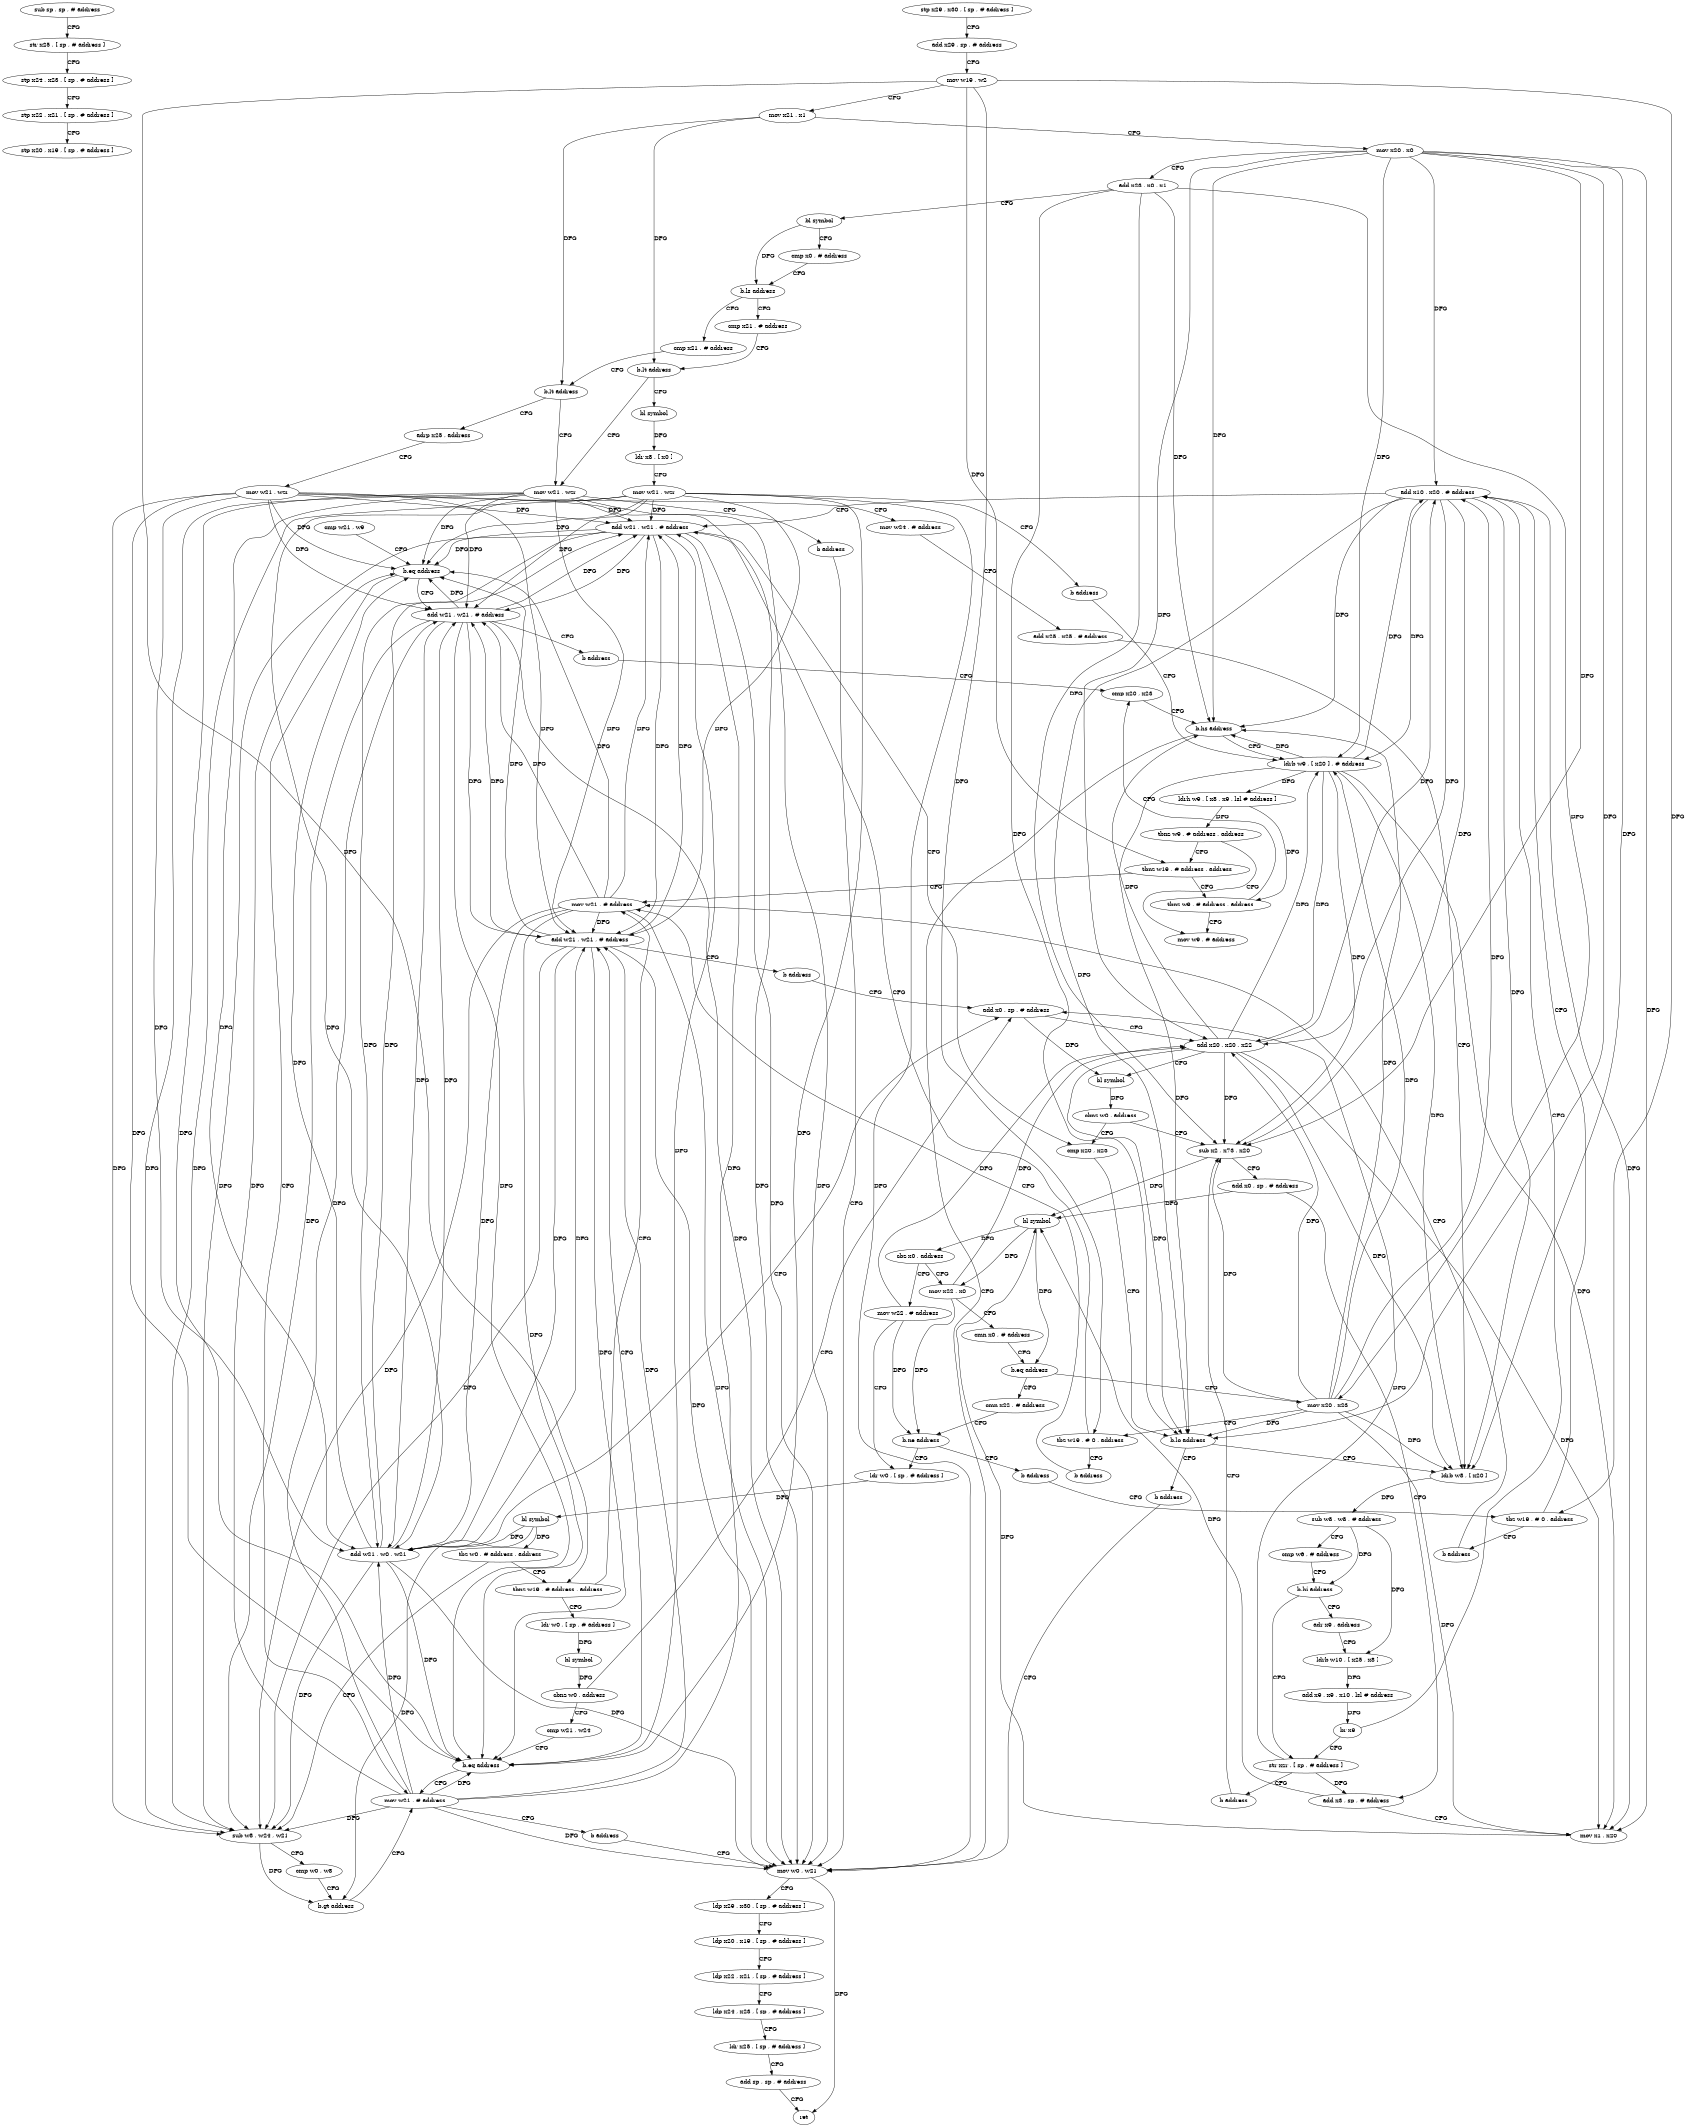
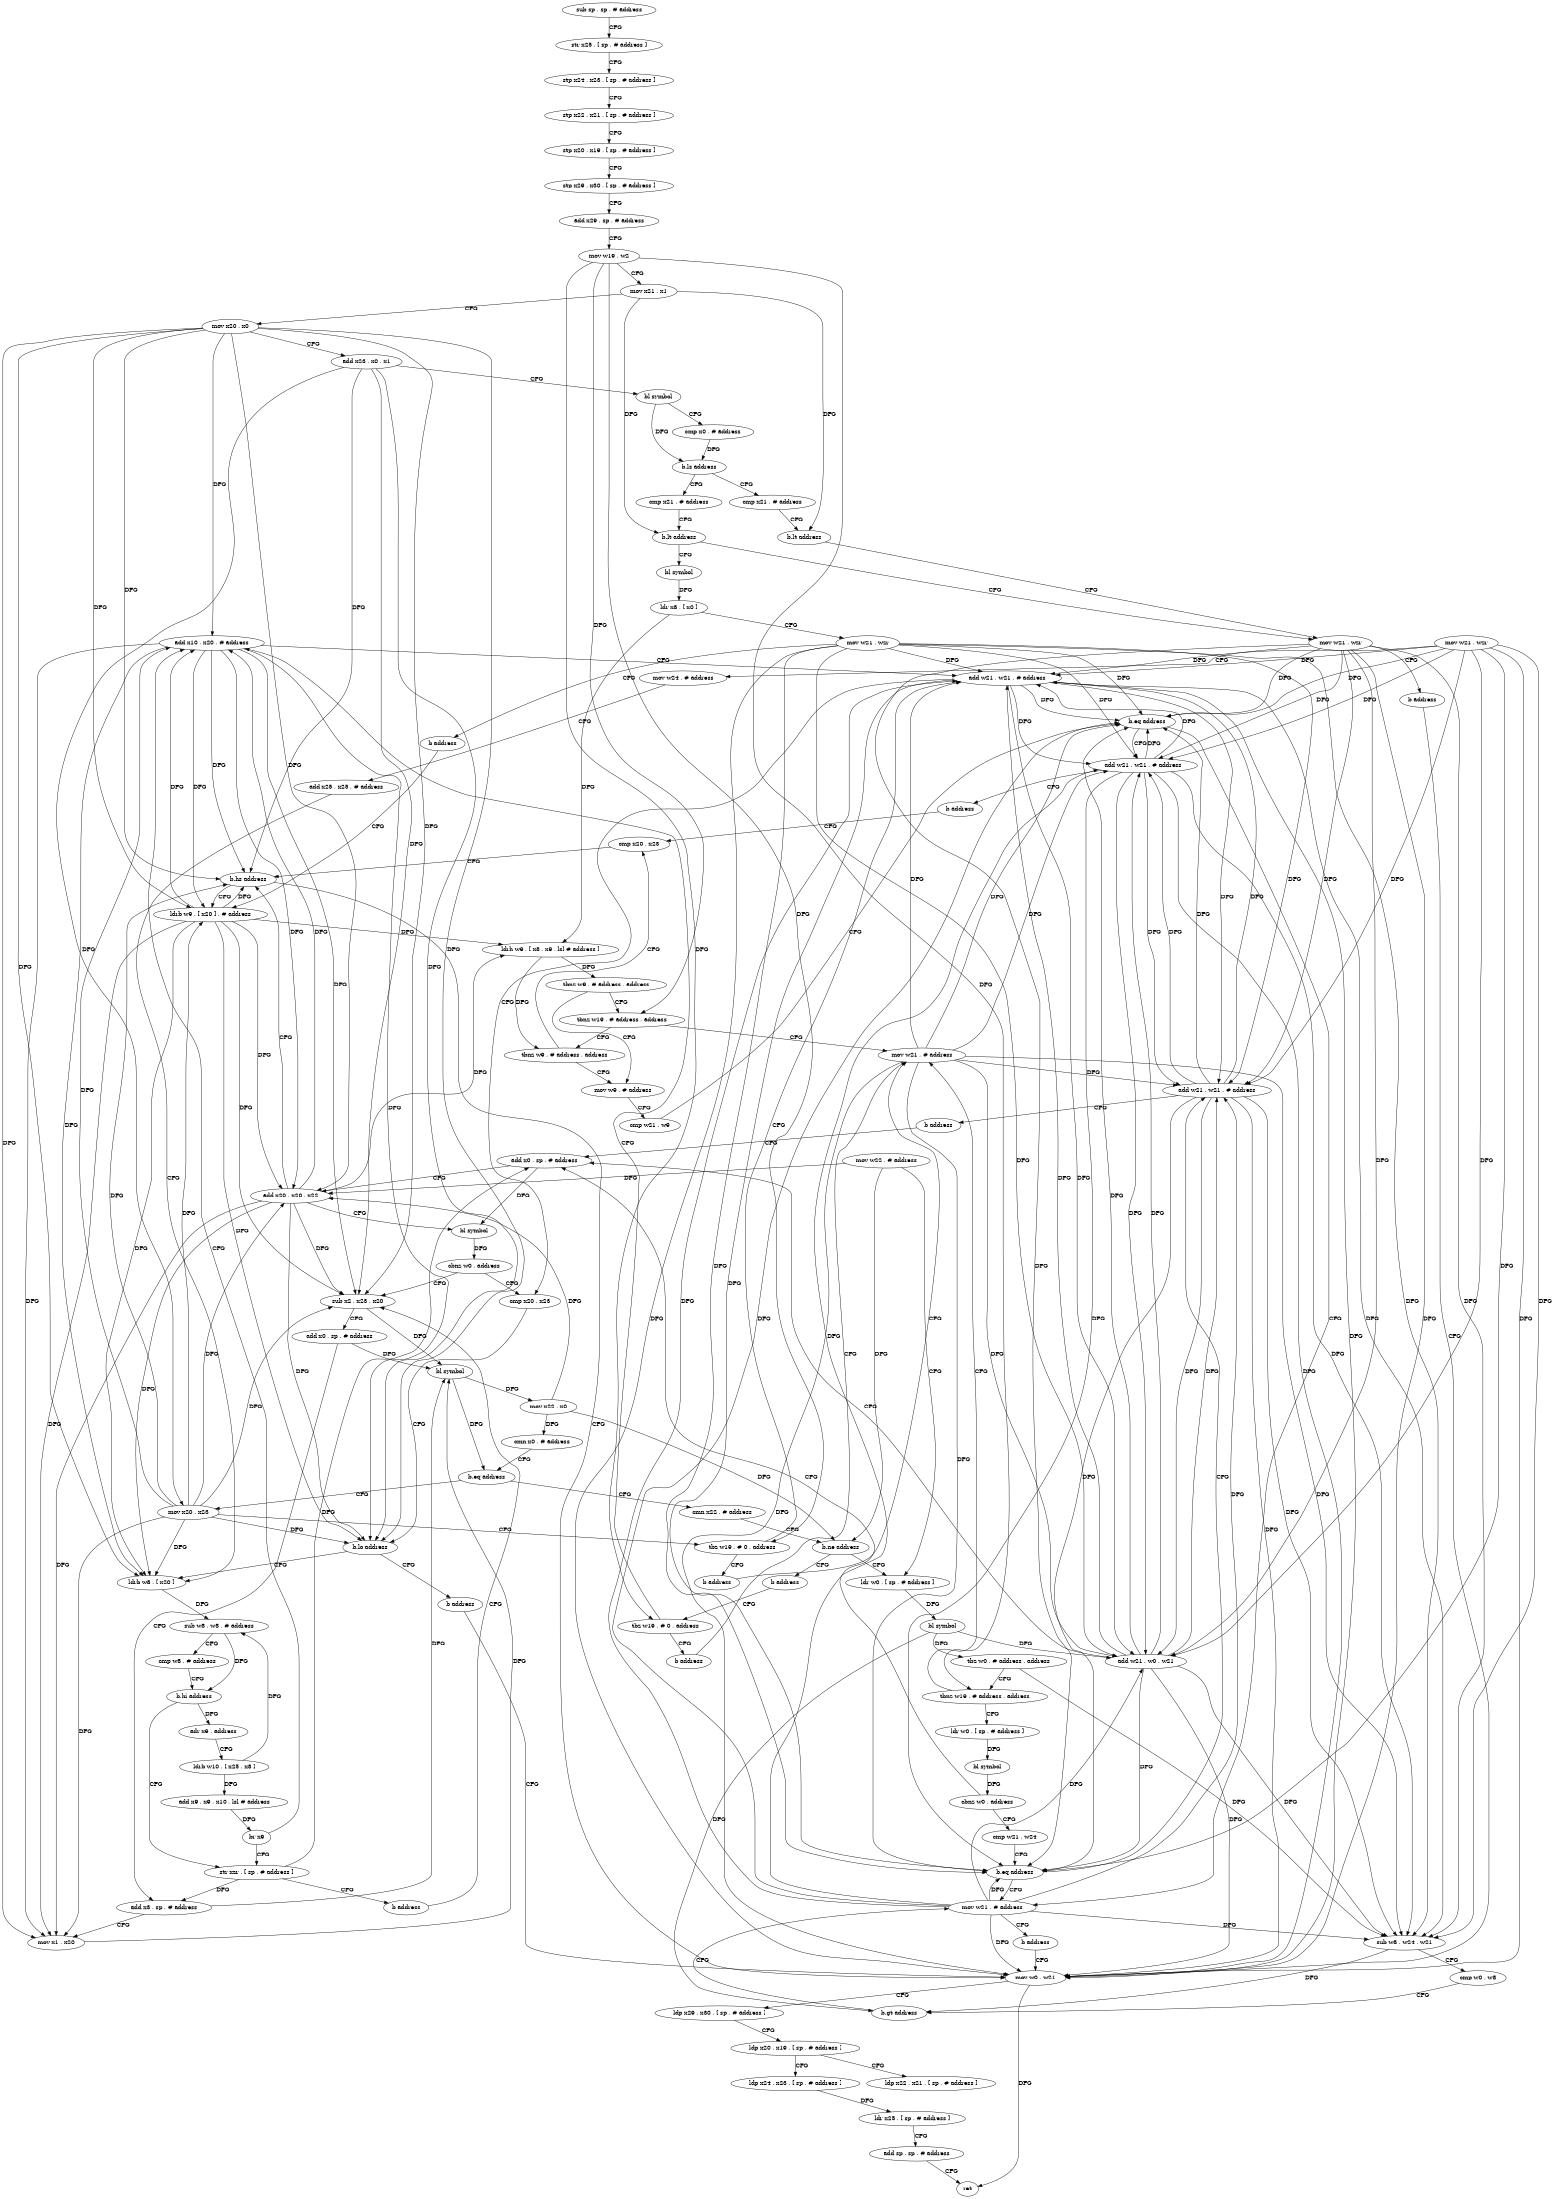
edge "stp x20 , x19 , [ sp , # address ]" -> "stp x29 , x30 , [ sp , # address ]": added, label "CFG"
edge "cmp x0 , # address" -> "b.ls address": label "CFG" -> "DFG"
node "adrp x25 , address": removed
edge "ldr x8 , [ x0 ]" -> "ldrh w9 , [ x8 , x9 , lsl # address ]": added, label "DFG"
edge "add x20 , x20 , x22" -> "b.hs address": label "DFG" -> "CFG"
edge "add x20 , x20 , x22" -> "ldrb w9 , [ x20 ] , # address": now "add x20 , x20 , x22" -> "ldrh w9 , [ x8 , x9 , lsl # address ]"
edge "mov w9 , # address" -> "cmp w21 , w9": added, label "CFG"
node "sub x2 , x73 , x20": label "sub x2 , x73 , x20" -> "sub x2 , x23 , x20"
node "cbz x0 , address": removed
edge "mov x22 , x0" -> "cmn x0 , # address": label "CFG" -> "DFG"
node "cmp w6 , # address": label "cmp w6 , # address" -> "cmp w8 , # address"
edge "sub w8 , w8 , # address" -> "ldrb w10 , [ x25 , x8 ]": reversed
edge "b.hi address" -> "adr x9 , address": label "CFG" -> "DFG"
edge "tbz w0 , # address , address" -> "sub w8 , w24 , w21": label "CFG" -> "DFG"
edge "ldp x22 , x21 , [ sp , # address ]" -> "ldp x24 , x23 , [ sp , # address ]": now "ldp x20 , x19 , [ sp , # address ]" -> "ldp x24 , x23 , [ sp , # address ]"
edge "ldp x24 , x23 , [ sp , # address ]" -> "ldr x25 , [ sp , # address ]": label "CFG" -> "DFG"
